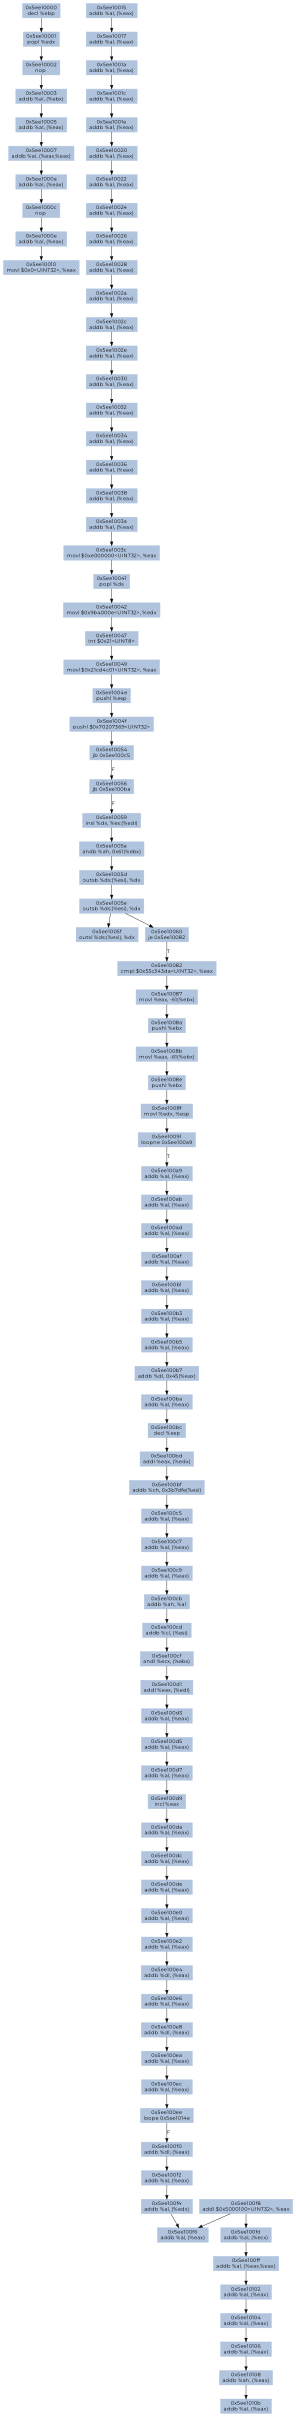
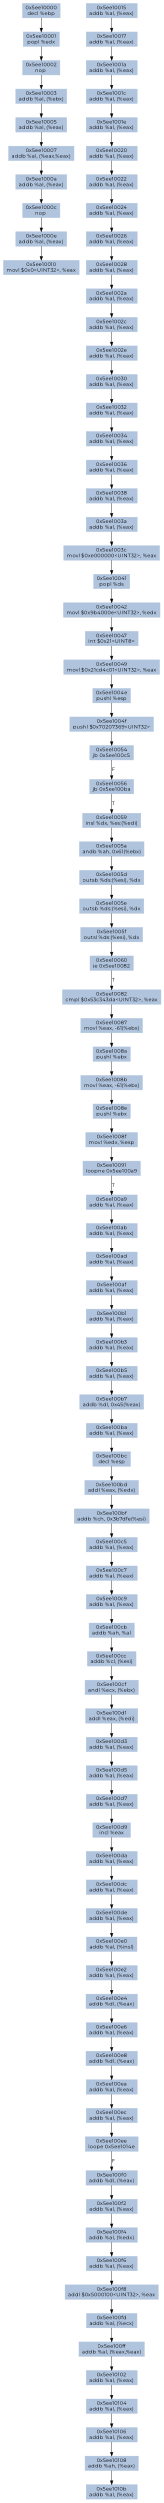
edge "0x5ee10056 jb 0x5ee100ba" -> "0x5ee10059 insl %dx, %es:(%edi)": label "F" -> "T"
edge "0x5ee1005e outsb %ds:(%esi), %dx" -> "0x5ee10060 je 0x5ee10082": now "0x5ee1005f outsl %ds:(%esi), %dx" -> "0x5ee10060 je 0x5ee10082"
node "0x5ee100e0 addb %al, (%eax)": label "0x5ee100e0 addb %al, (%eax)" -> "0x5ee100e0 addb %al, (%insl)"
edge "0x5ee100f8 addl $0x5000100<UINT32>, %eax" -> "0x5ee100f6 addb %al, (%eax)": reversed
